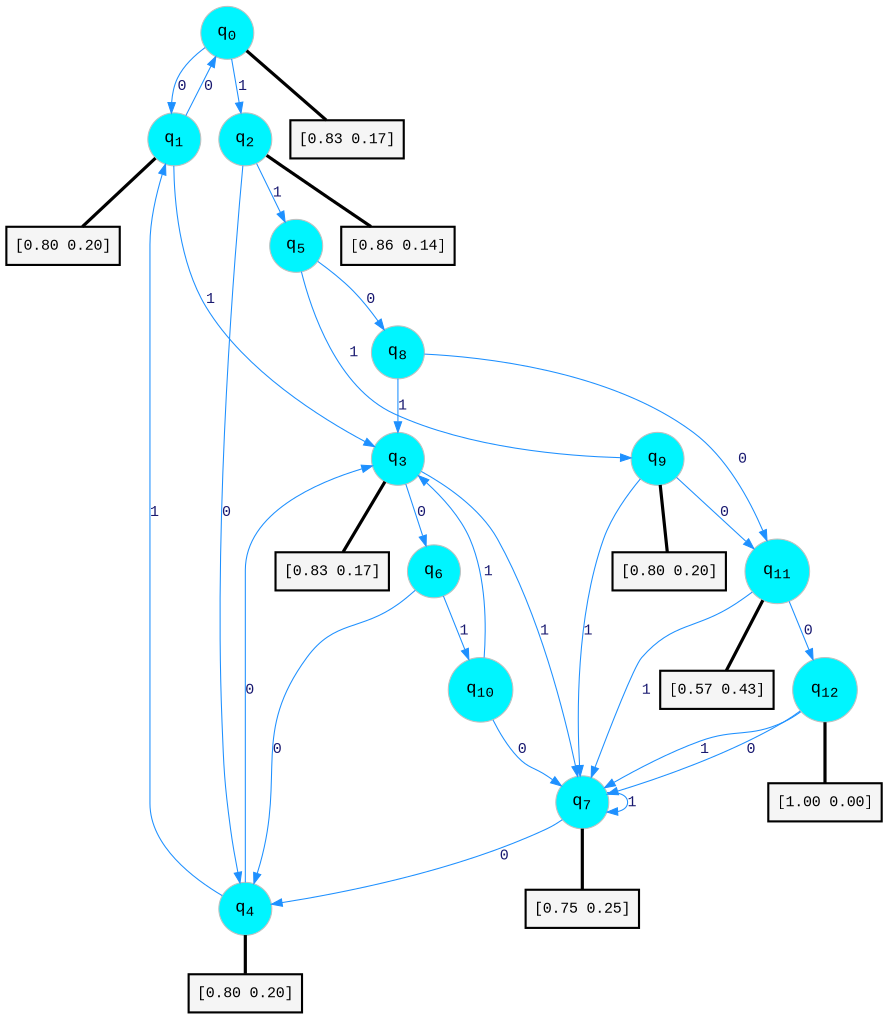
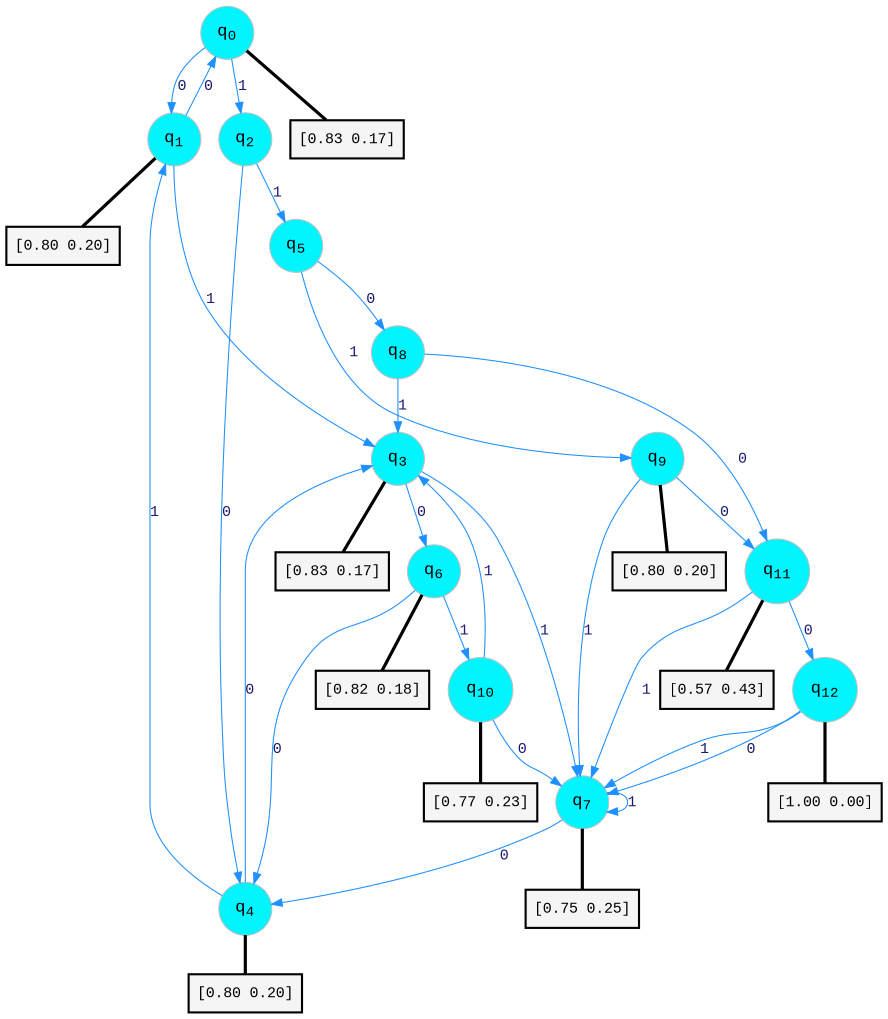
node "[0.86 0.14]": removed
node "[0.82 0.18]": added
node "[0.77 0.23]": added
